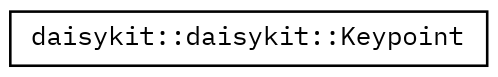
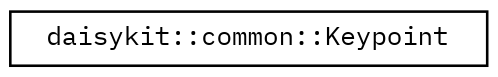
node "daisykit::daisykit::Keypoint": label "daisykit::daisykit::Keypoint" -> "daisykit::common::Keypoint"
